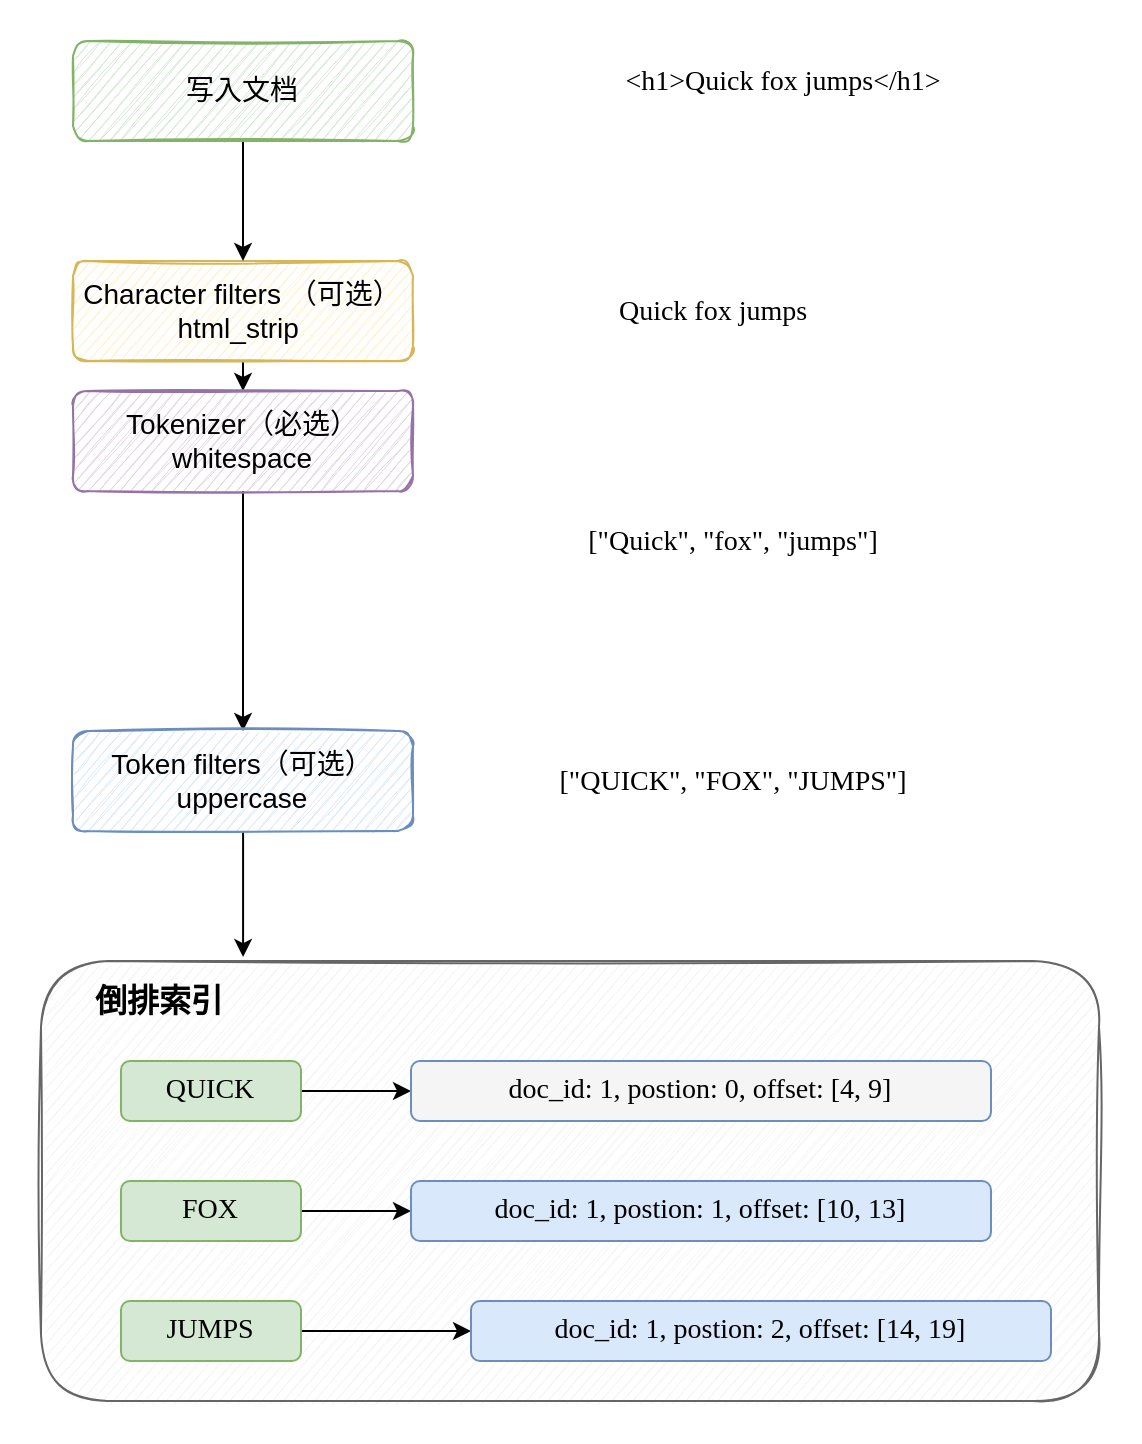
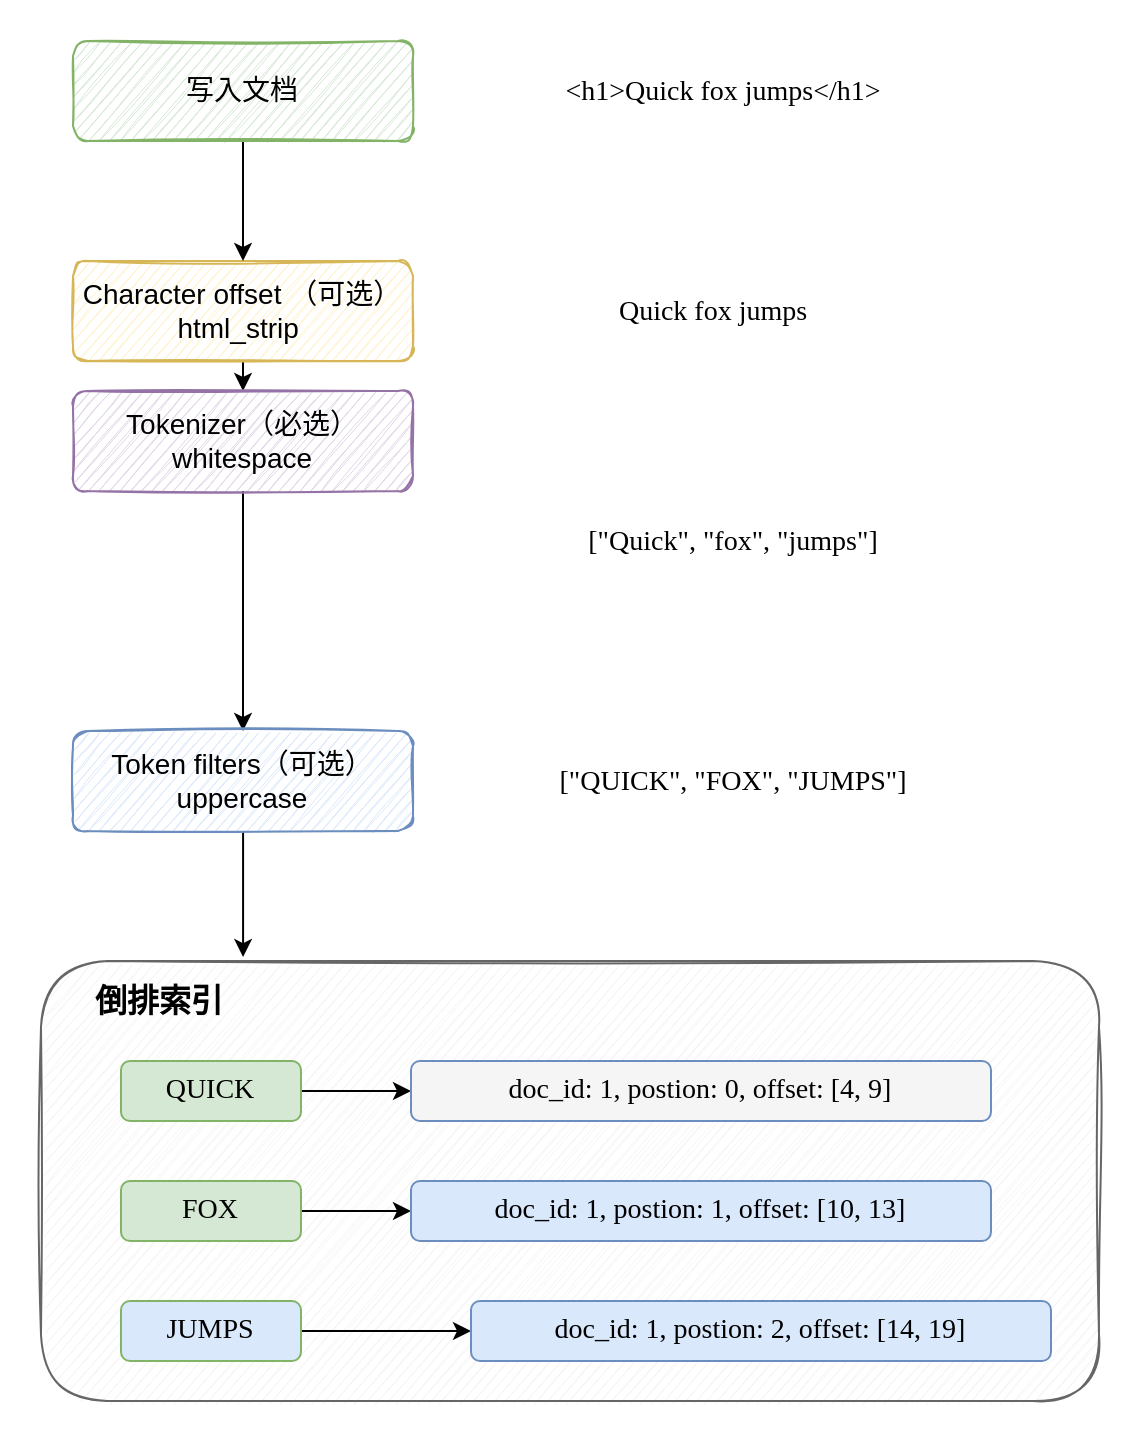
node "<h1>Quick fox jumps</h1>": moved (783, 81) -> (723, 91)
node "Character filters （可选） html_strip": label "Character filters （可选） html_strip" -> "Character offset （可选） html_strip"
node "JUMPS": fillcolor #d5e8d4 -> #dae8fc
